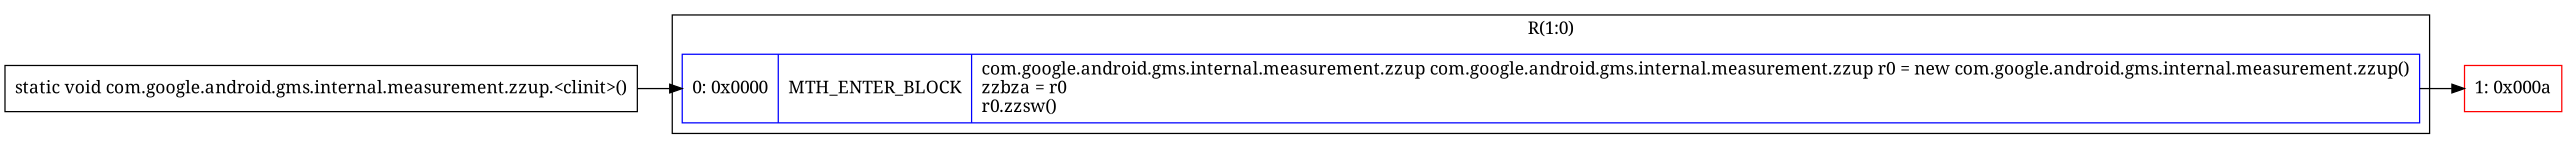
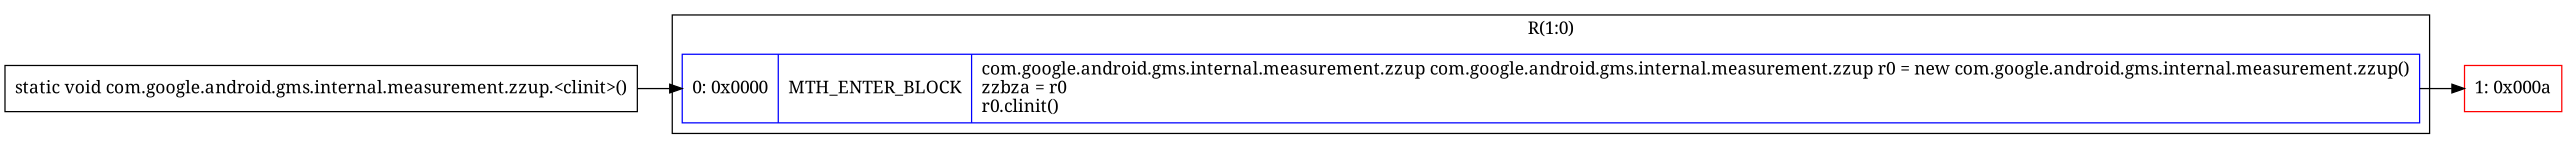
node "0: 0x0000": text "r0.zzsw()" -> "r0.clinit()"
